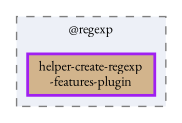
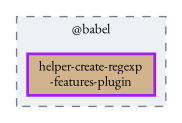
cluster "@regexp": label "@regexp" -> "@babel"
